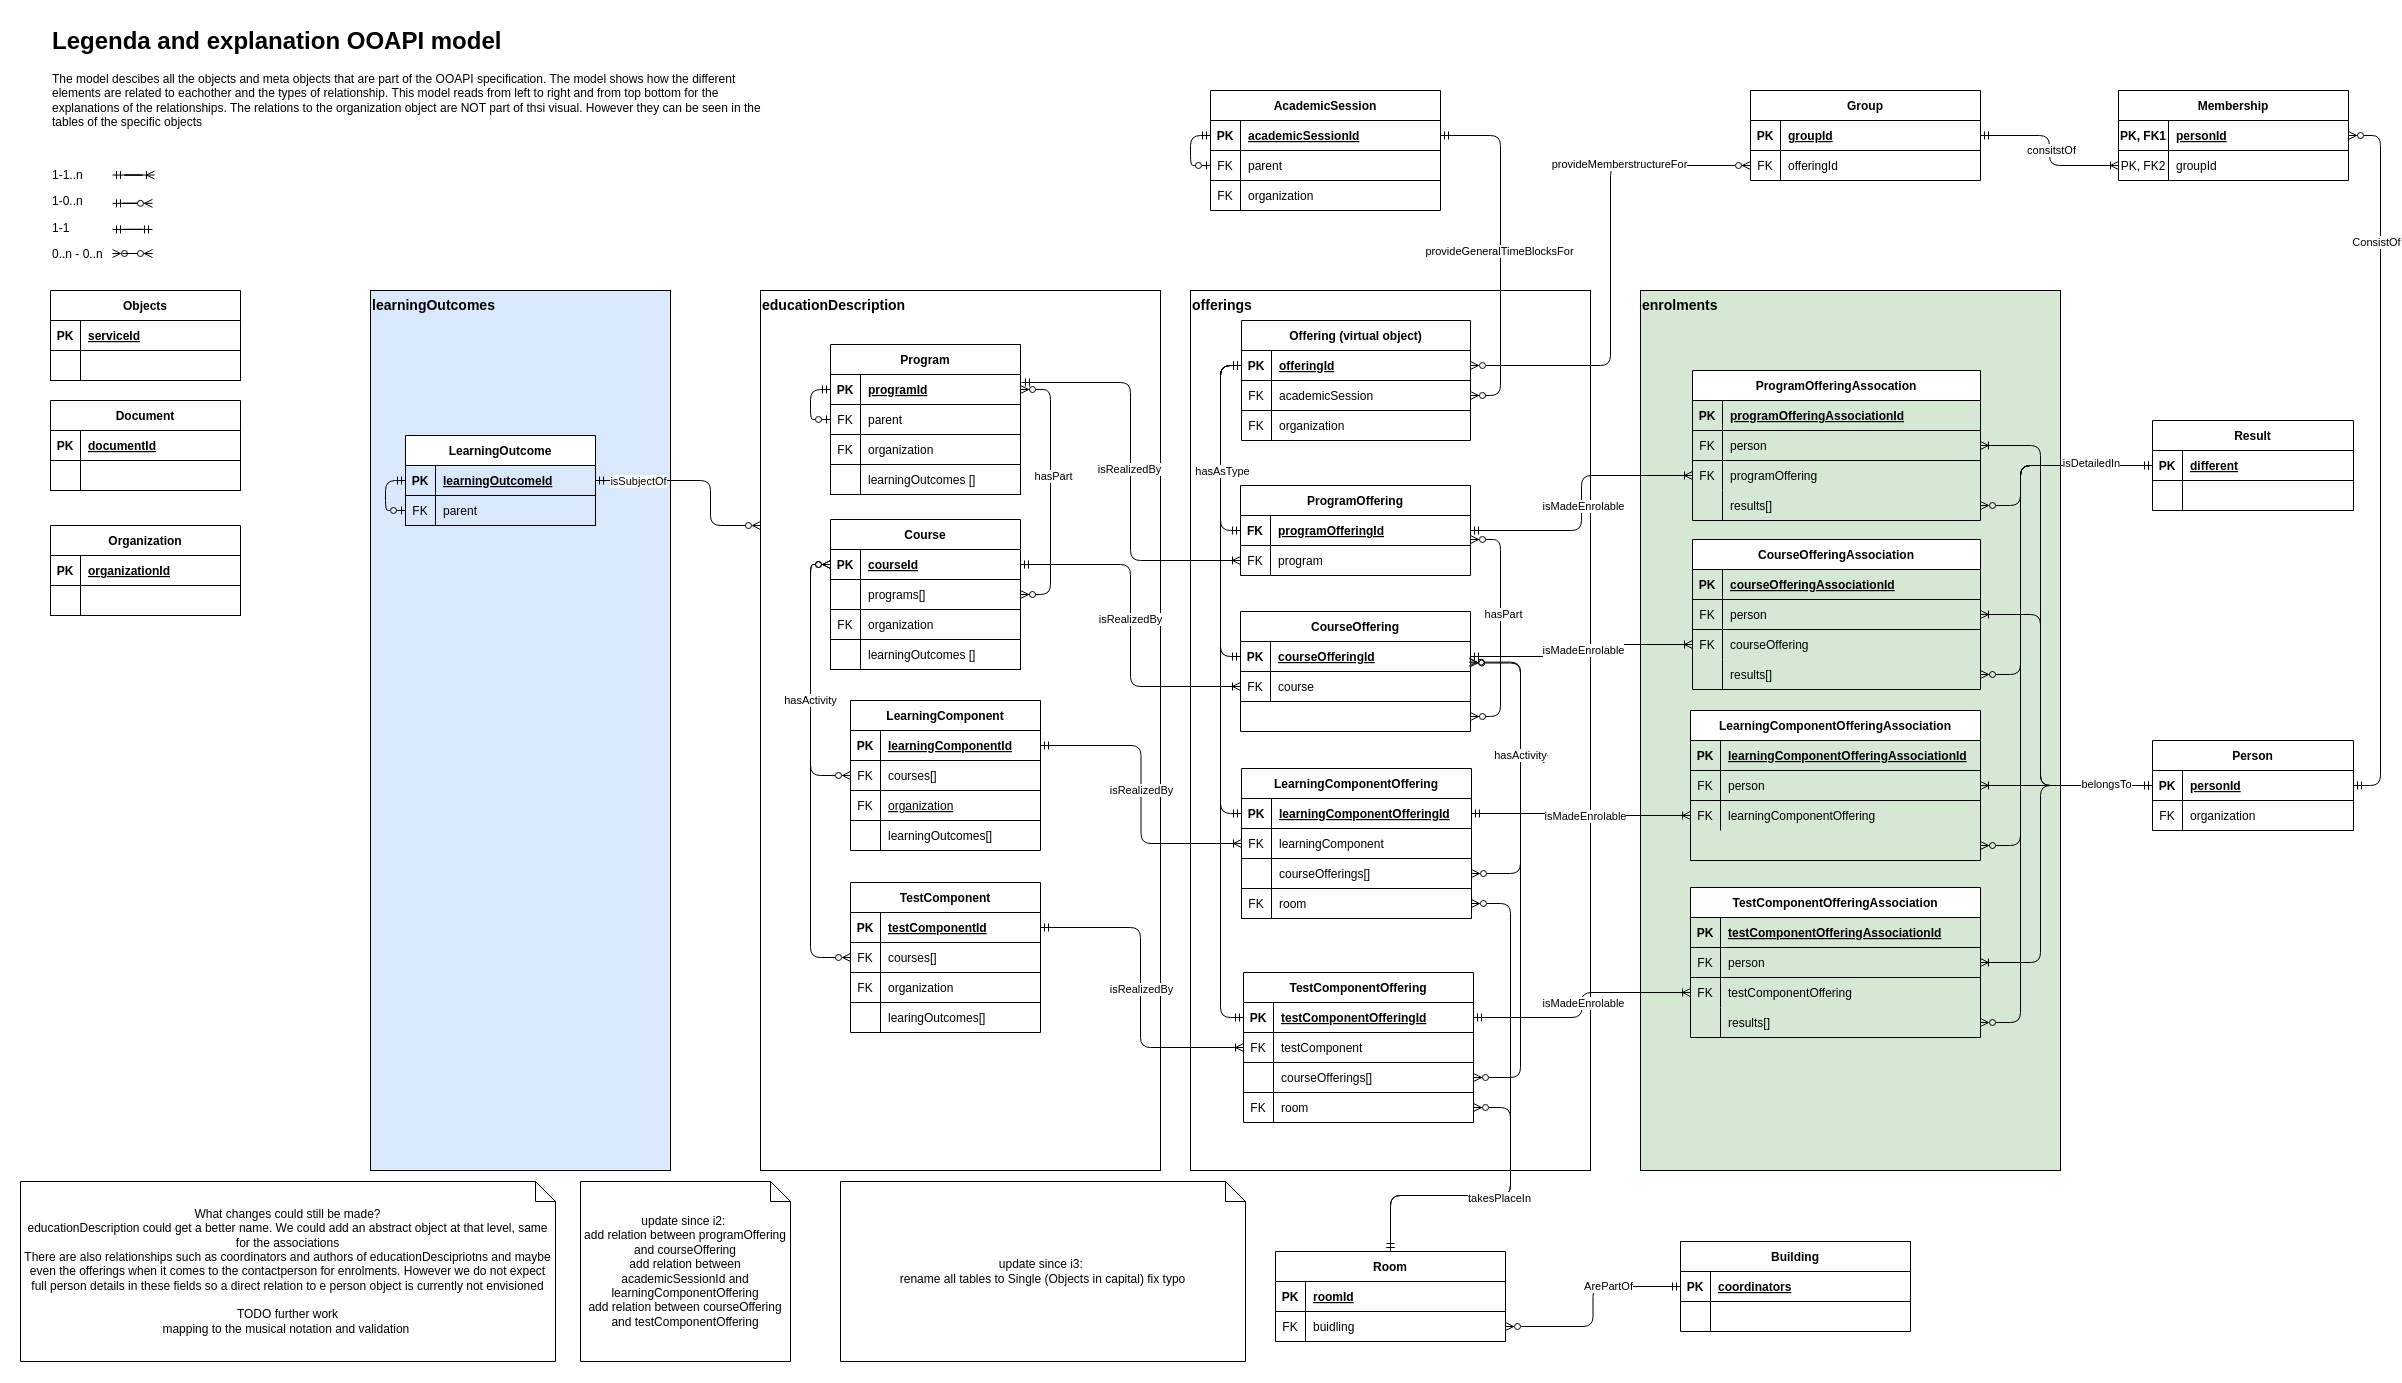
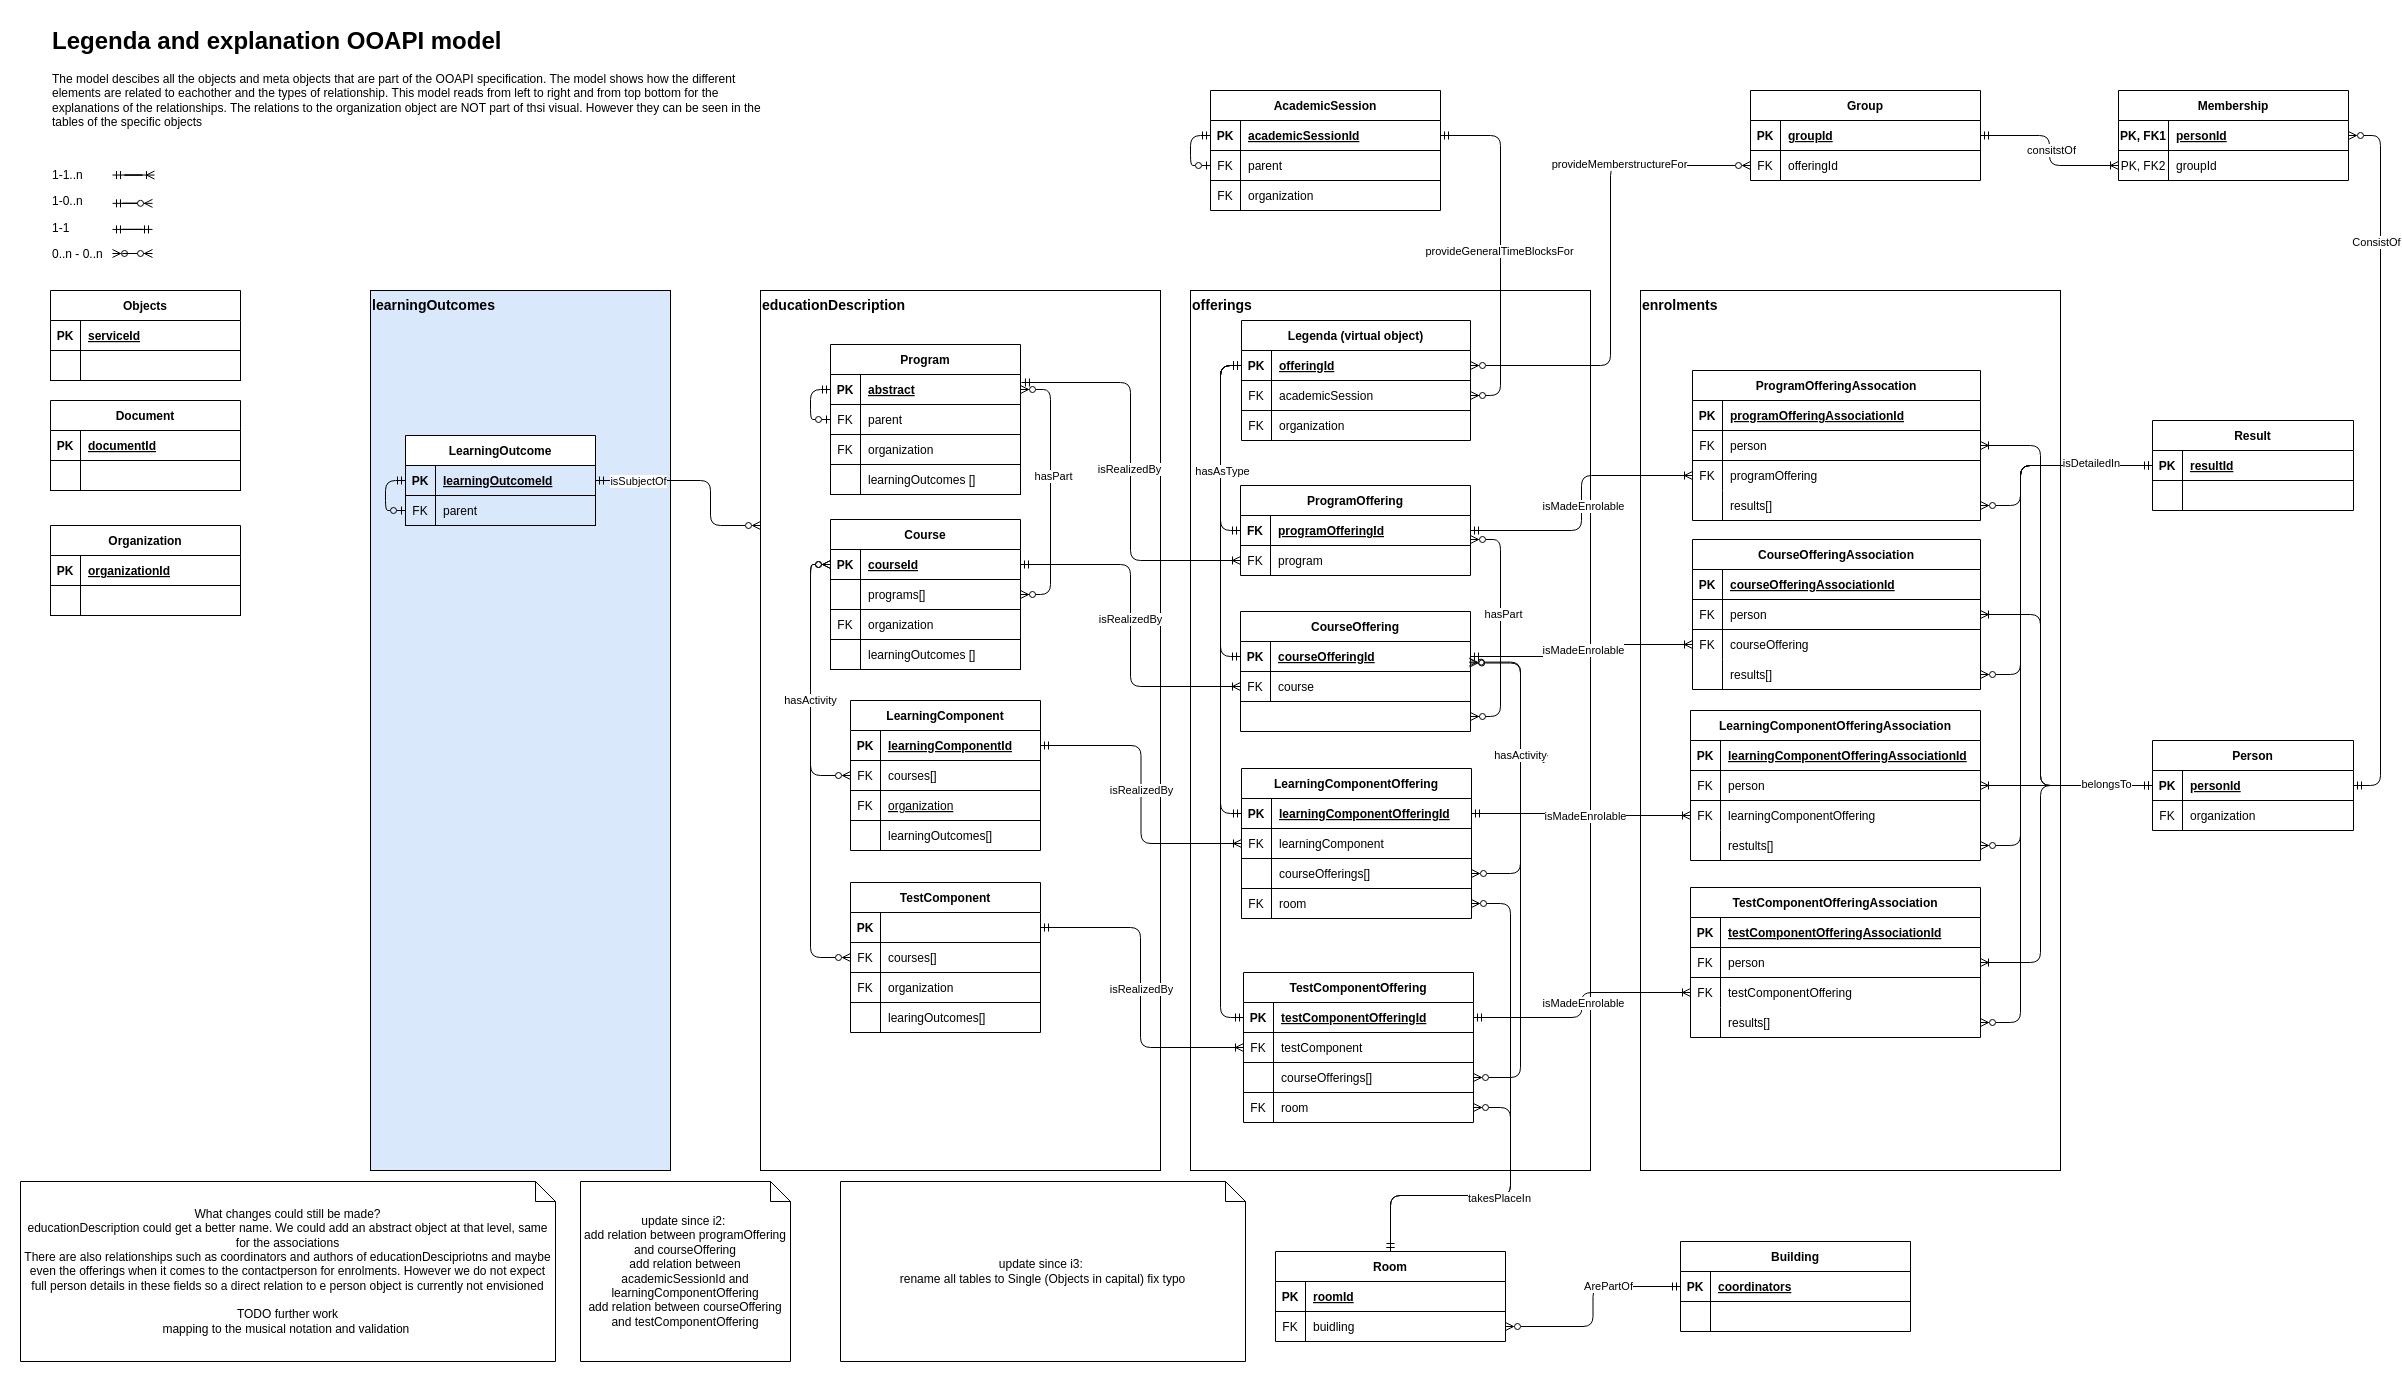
node "enrolments": fillcolor #d5e8d4 -> #ffffff
node "Offering (virtual object)": label "Offering (virtual object)" -> "Legenda (virtual object)"
node "programId": label "programId" -> "abstract"
node "different": label "different" -> "resultId"
node "restults[]": added
node "testComponentId": removed
